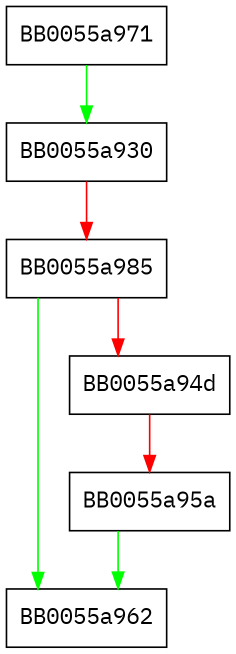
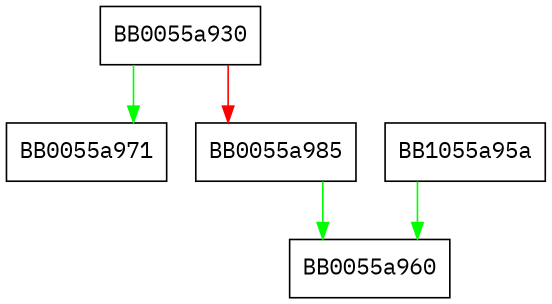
edge "BB0055a971" -> "BB0055a930": reversed
node "BB0055a94d": removed
node "BB0055a95a": label "BB0055a95a" -> "BB1055a95a"
node "BB0055a962": label "BB0055a962" -> "BB0055a960"
